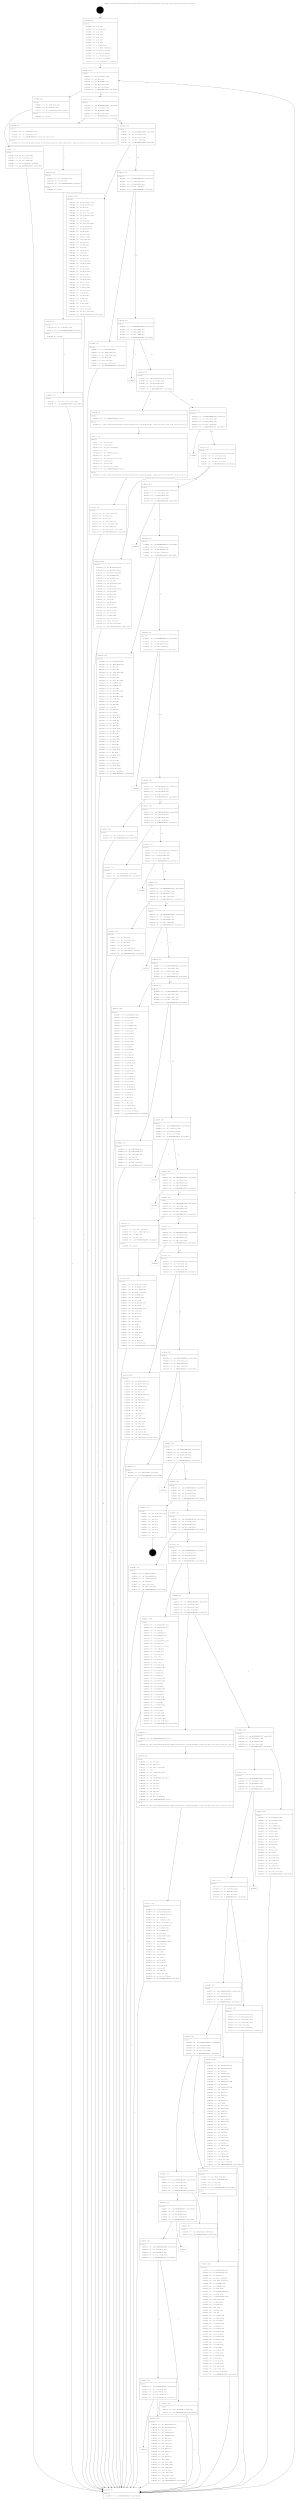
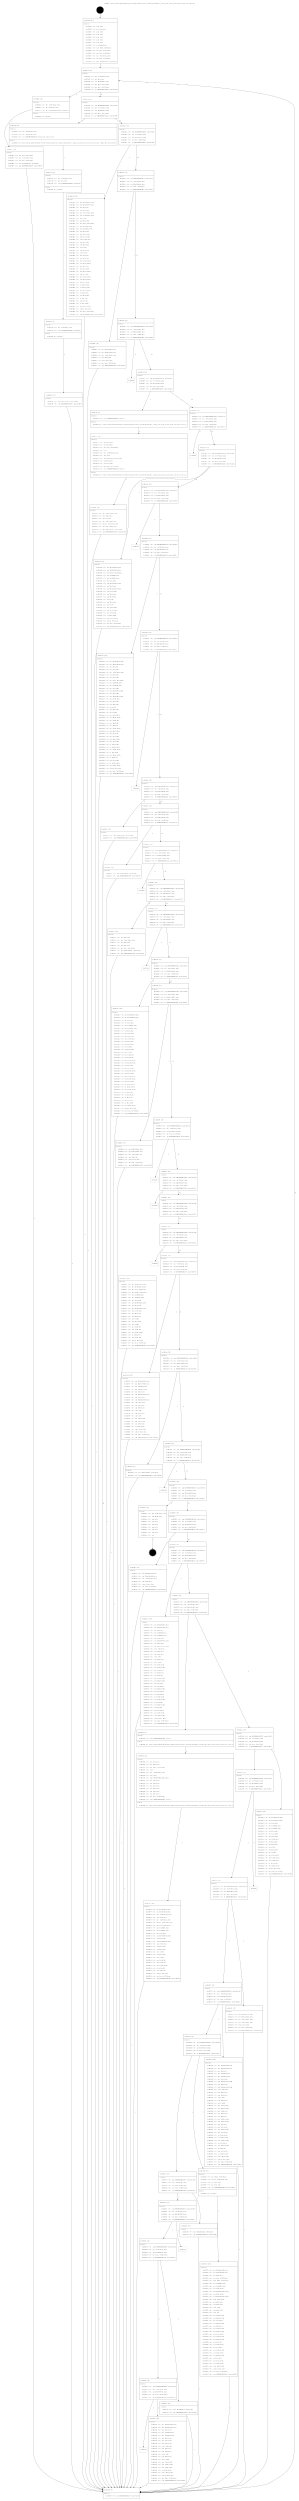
node "0x401bcb [23]": removed
